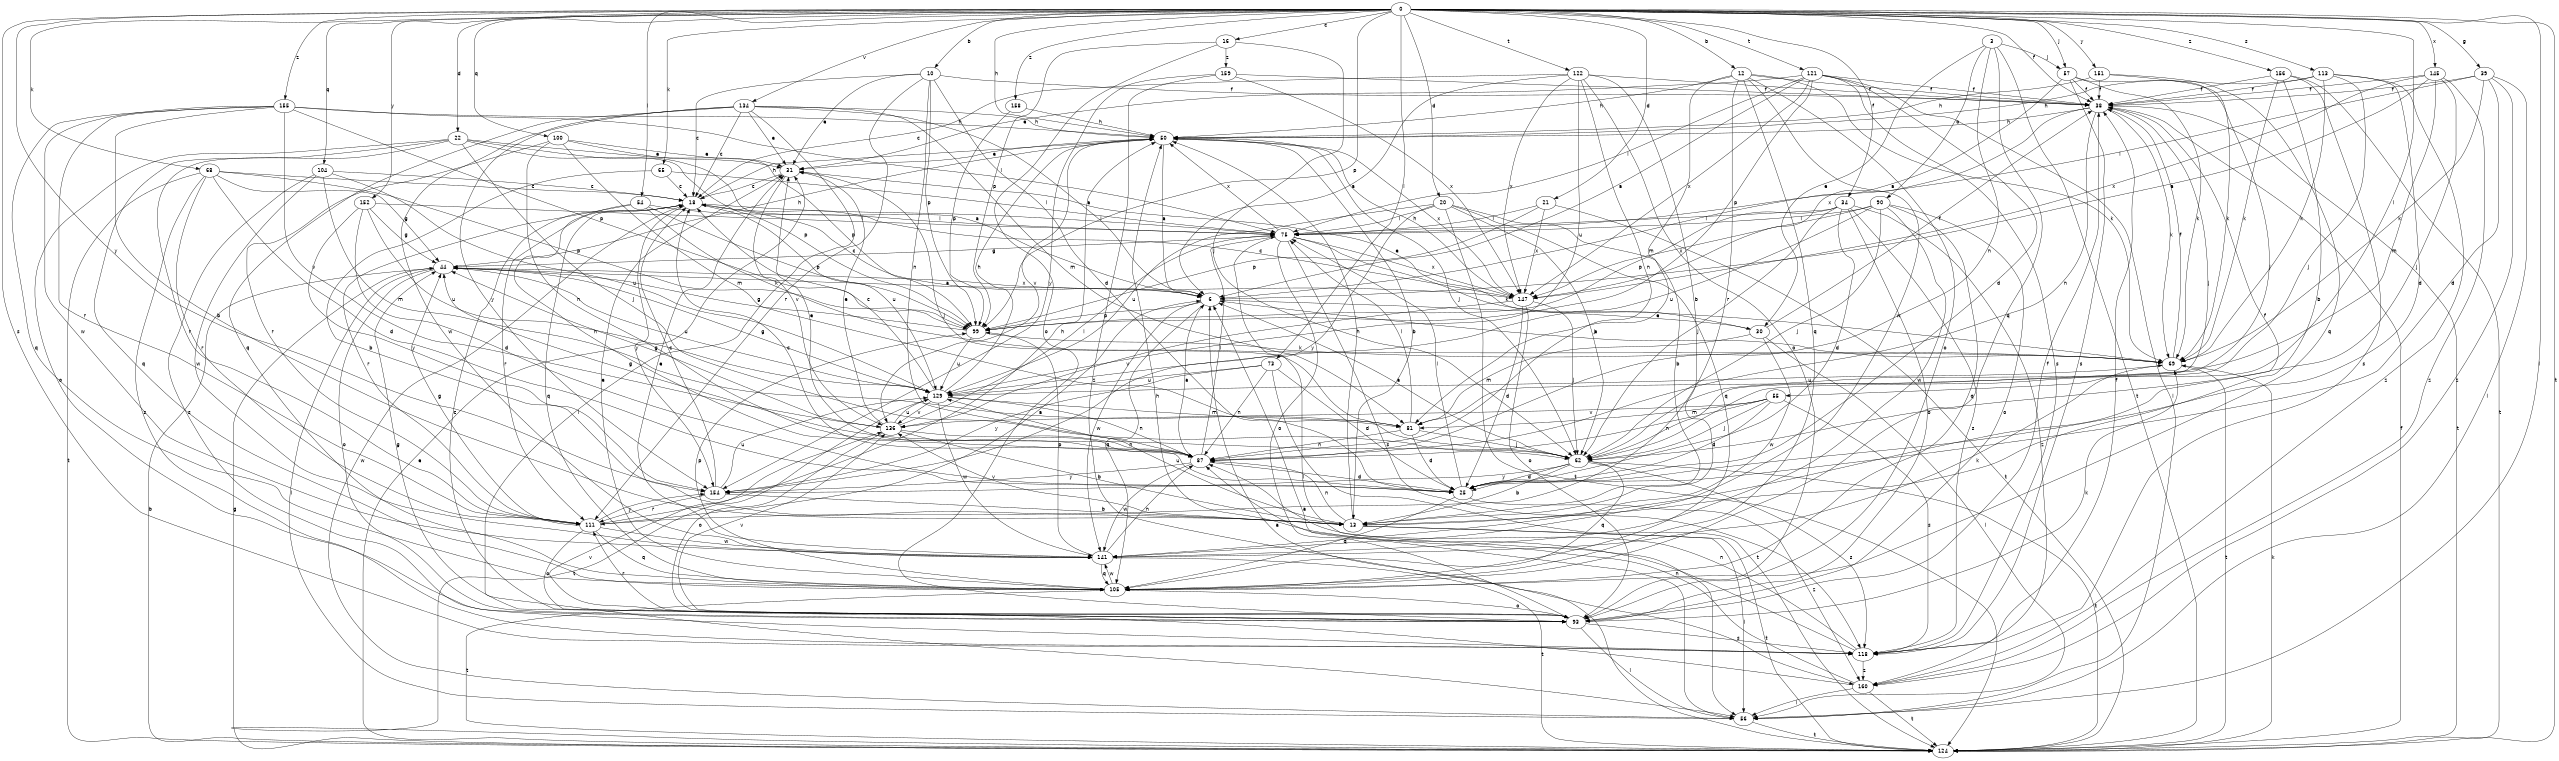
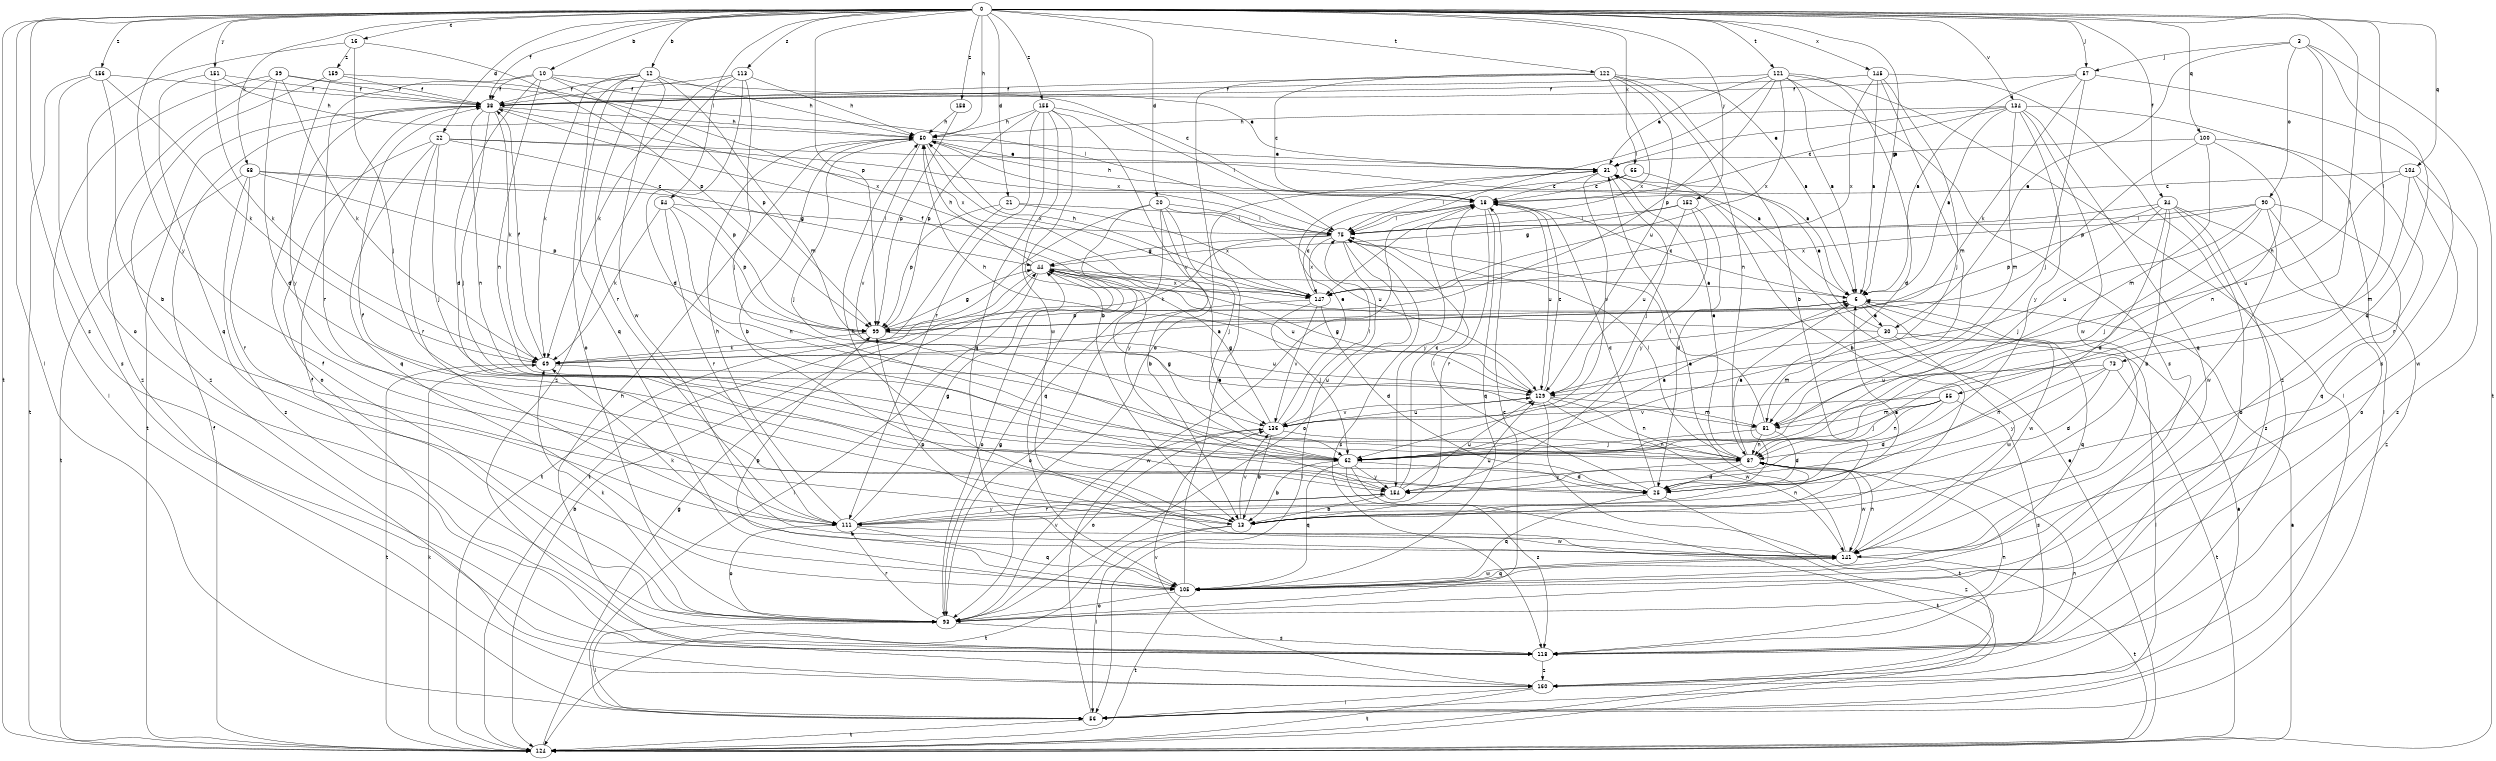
edge "0" -> "39": now "0" -> "6"
edge "68" -> "25": removed, label "d"
edge "34" -> "13": added, label "b"
